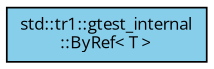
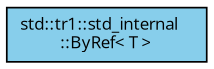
node "std::tr1::gtest_internal ::ByRef< T >": label "std::tr1::gtest_internal ::ByRef< T >" -> "std::tr1::std_internal ::ByRef< T >"
